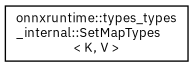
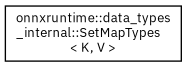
node "onnxruntime::types_types _internal::SetMapTypes < K, V >": label "onnxruntime::types_types _internal::SetMapTypes < K, V >" -> "onnxruntime::data_types _internal::SetMapTypes < K, V >"
